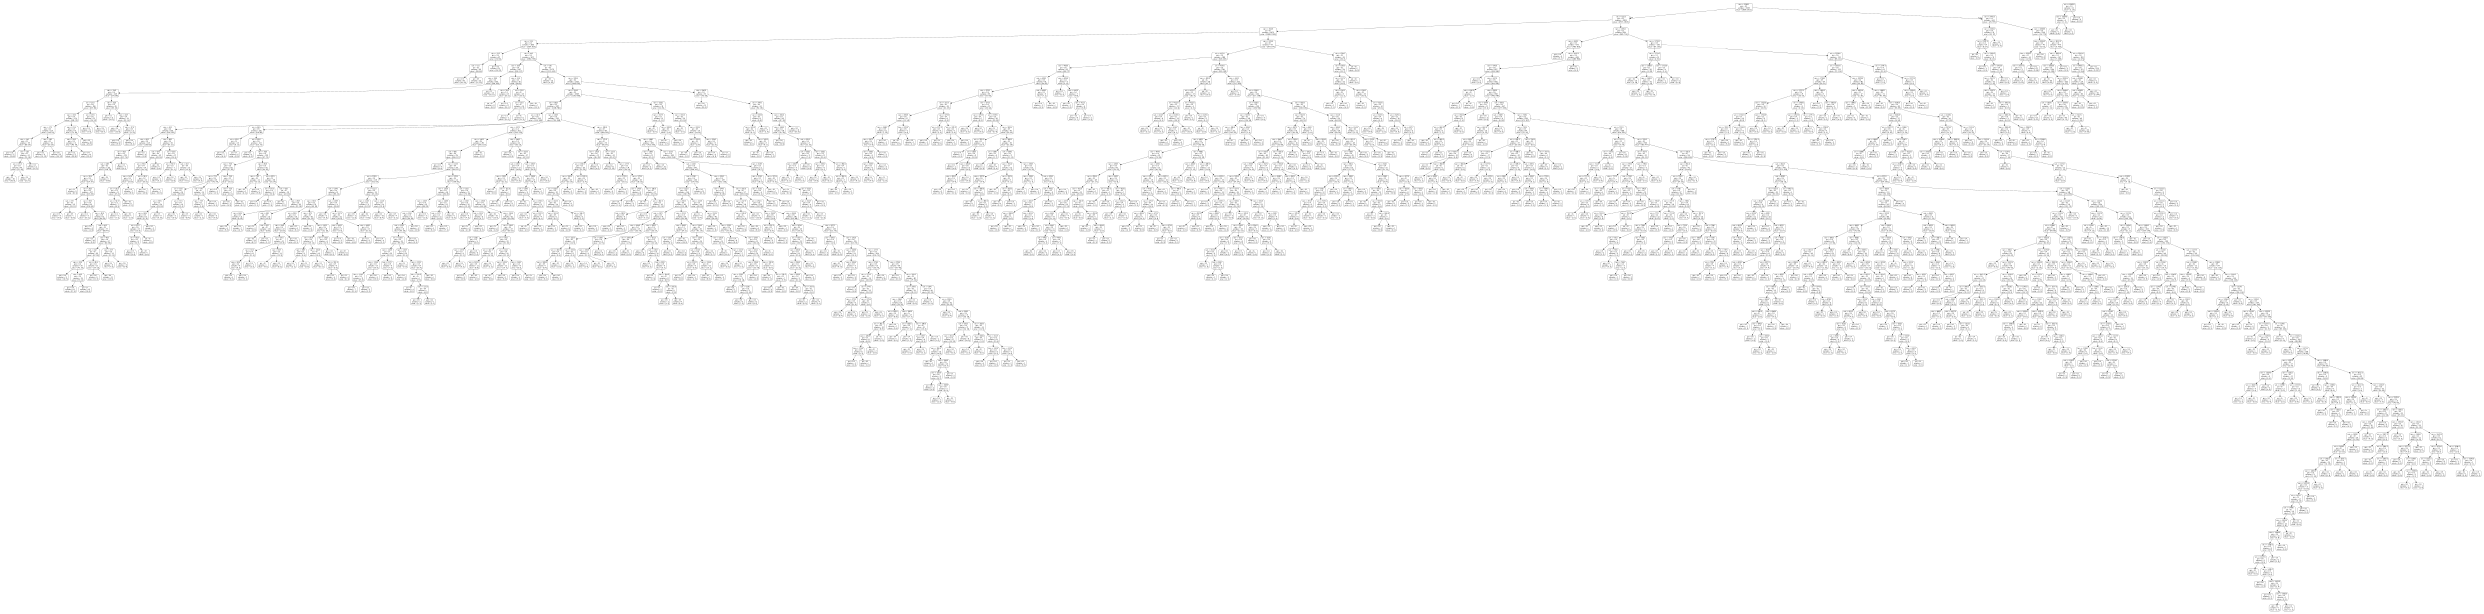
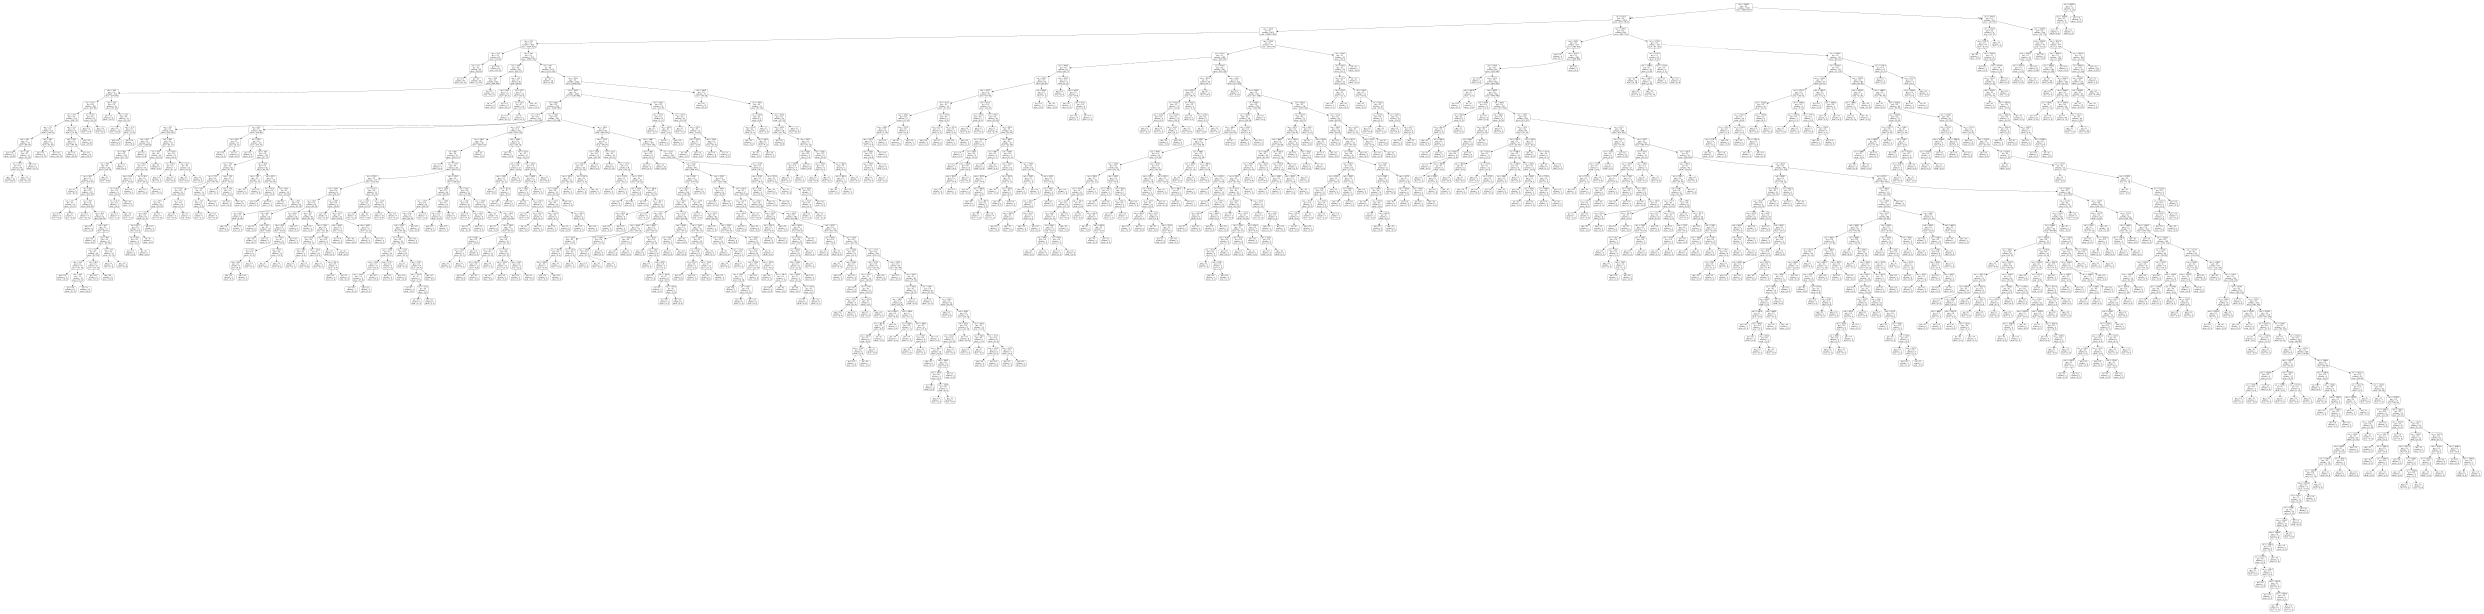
edge "rain <= 1314.5 gini = 0.5 samples = 137 value = [106, 116]" -> "rain <= 1296.0 gini = 0.3 samples = 8 value = [2, 10]": now "rain <= 1310.5 gini = 0.5 samples = 145 value = [108, 126]" -> "rain <= 1296.0 gini = 0.3 samples = 8 value = [2, 10]"
